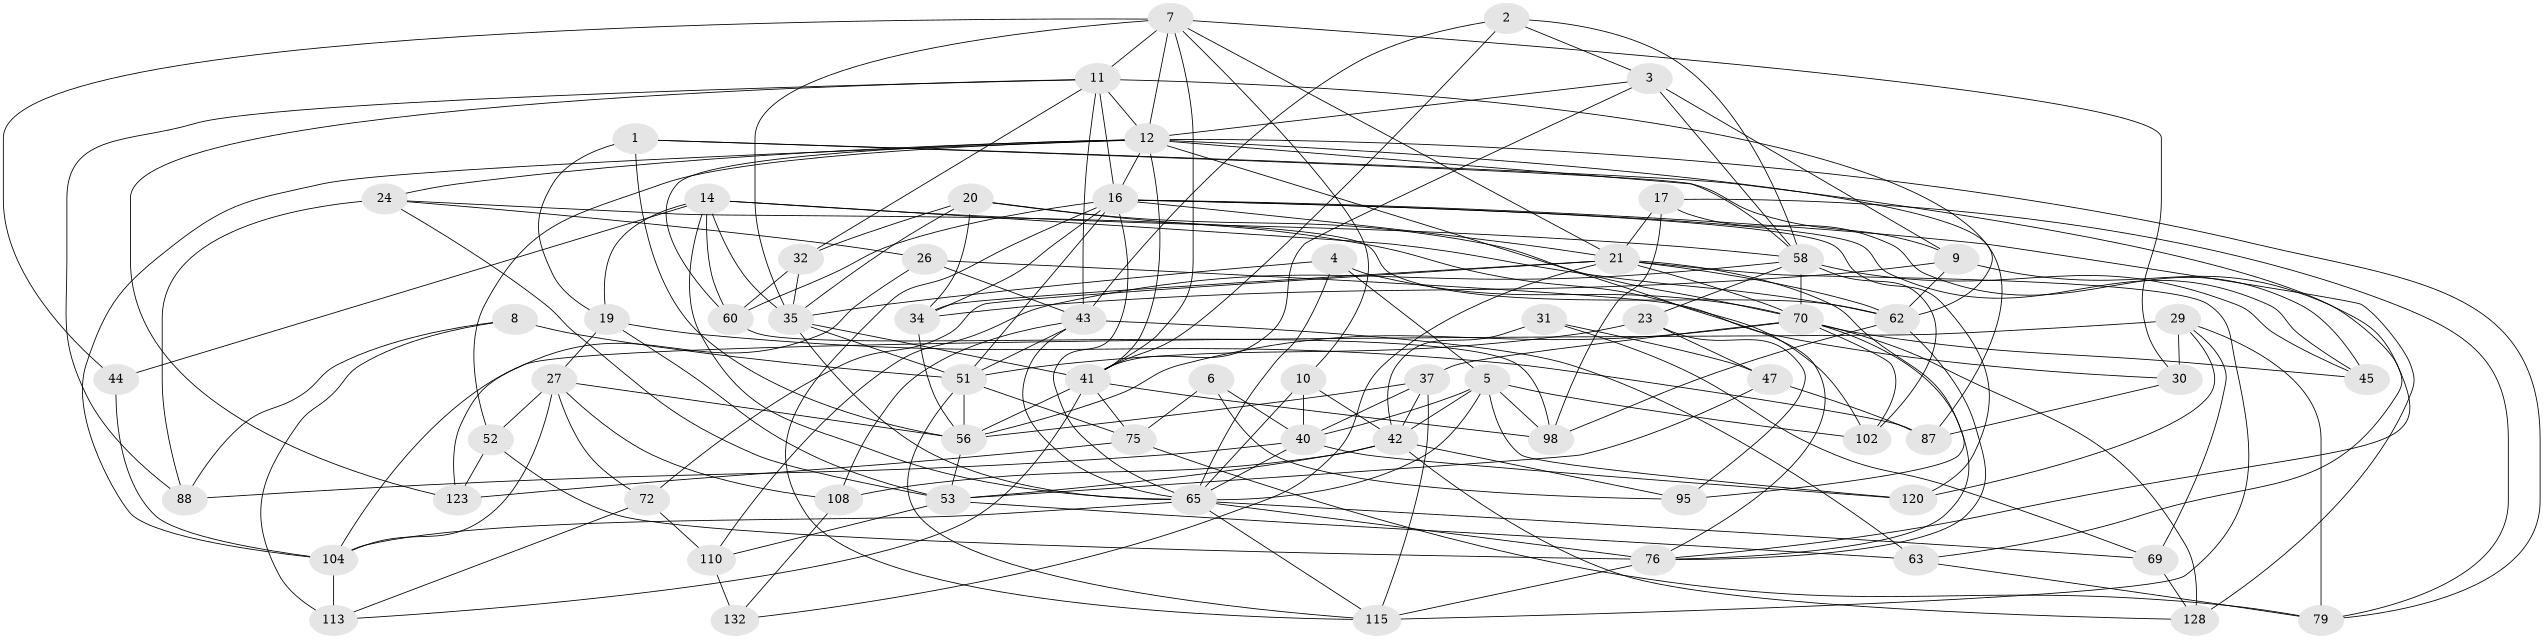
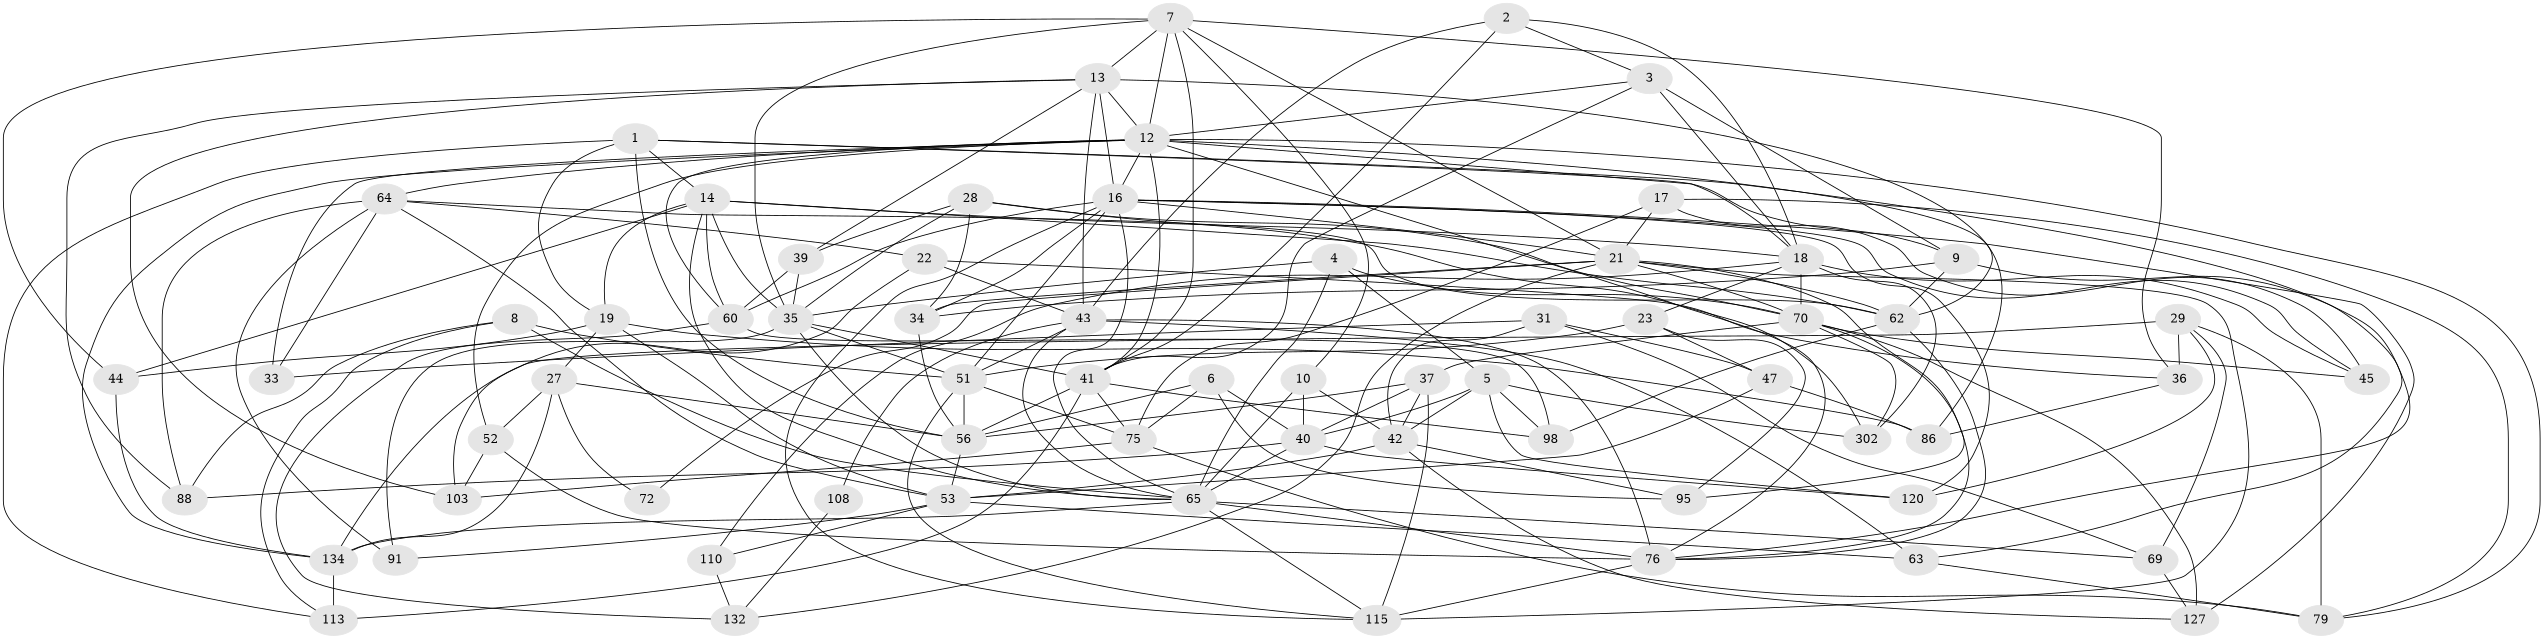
node "11": label "11" -> "13"
edge "1" -- "14": added
node "24": label "24" -> "64"
node "20": label "20" -> "28"
node "32": label "32" -> "39"
node "26": label "26" -> "22"
node "58": label "58" -> "18"
edge "17" -- "98": now "17" -- "75"
edge "43" -- "76": added
edge "19" -- "44": added
edge "70" -- "56": now "6" -- "56"
node "33": added
node "30": label "30" -> "36"
node "102": label "102" -> "302"
node "87": label "87" -> "86"
edge "27" -- "108": removed
edge "42" -- "108": removed
edge "5" -- "65": now "8" -- "65"
edge "60" -- "132": added
node "123": label "123" -> "103"
edge "72" -- "110": removed
node "104": label "104" -> "134"
node "91": added
edge "72" -- "113": now "1" -- "113"
node "128": label "128" -> "127"
